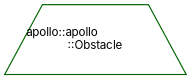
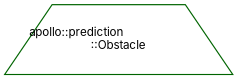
node "apollo::apollo ::Obstacle": label "apollo::apollo ::Obstacle" -> "apollo::prediction ::Obstacle"
